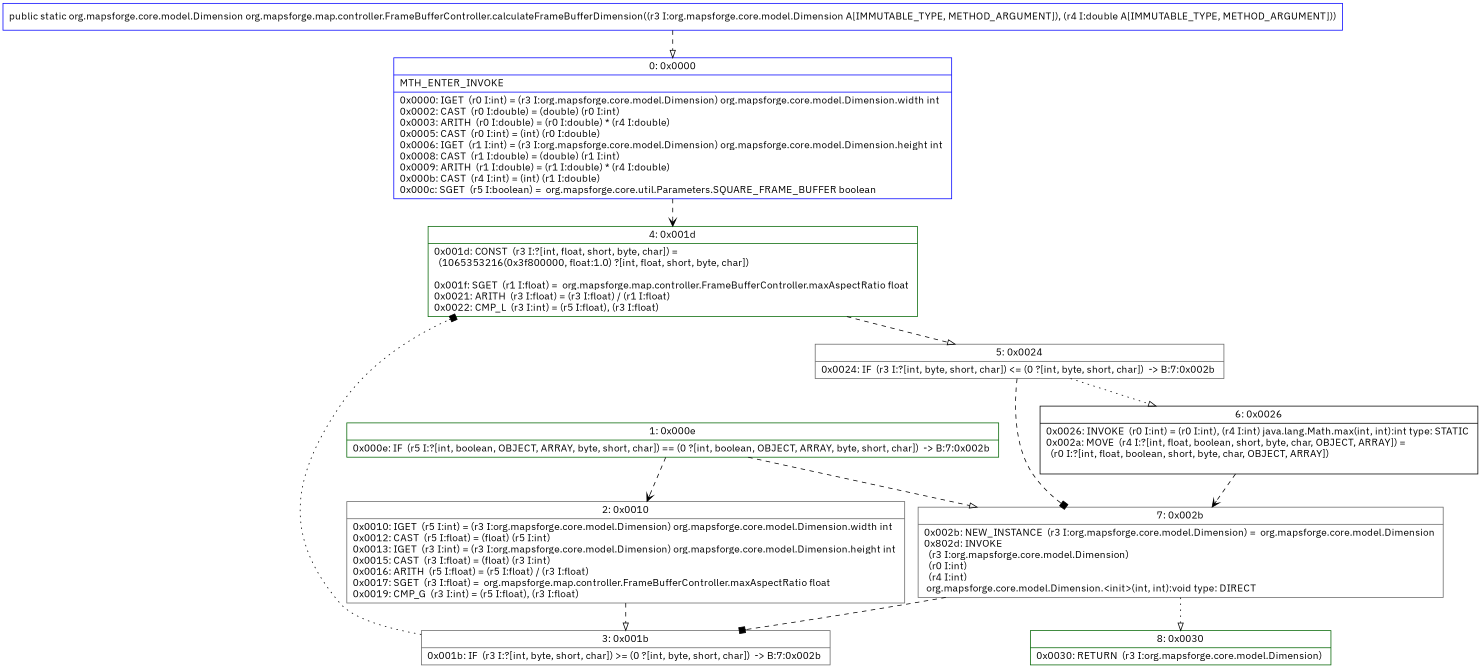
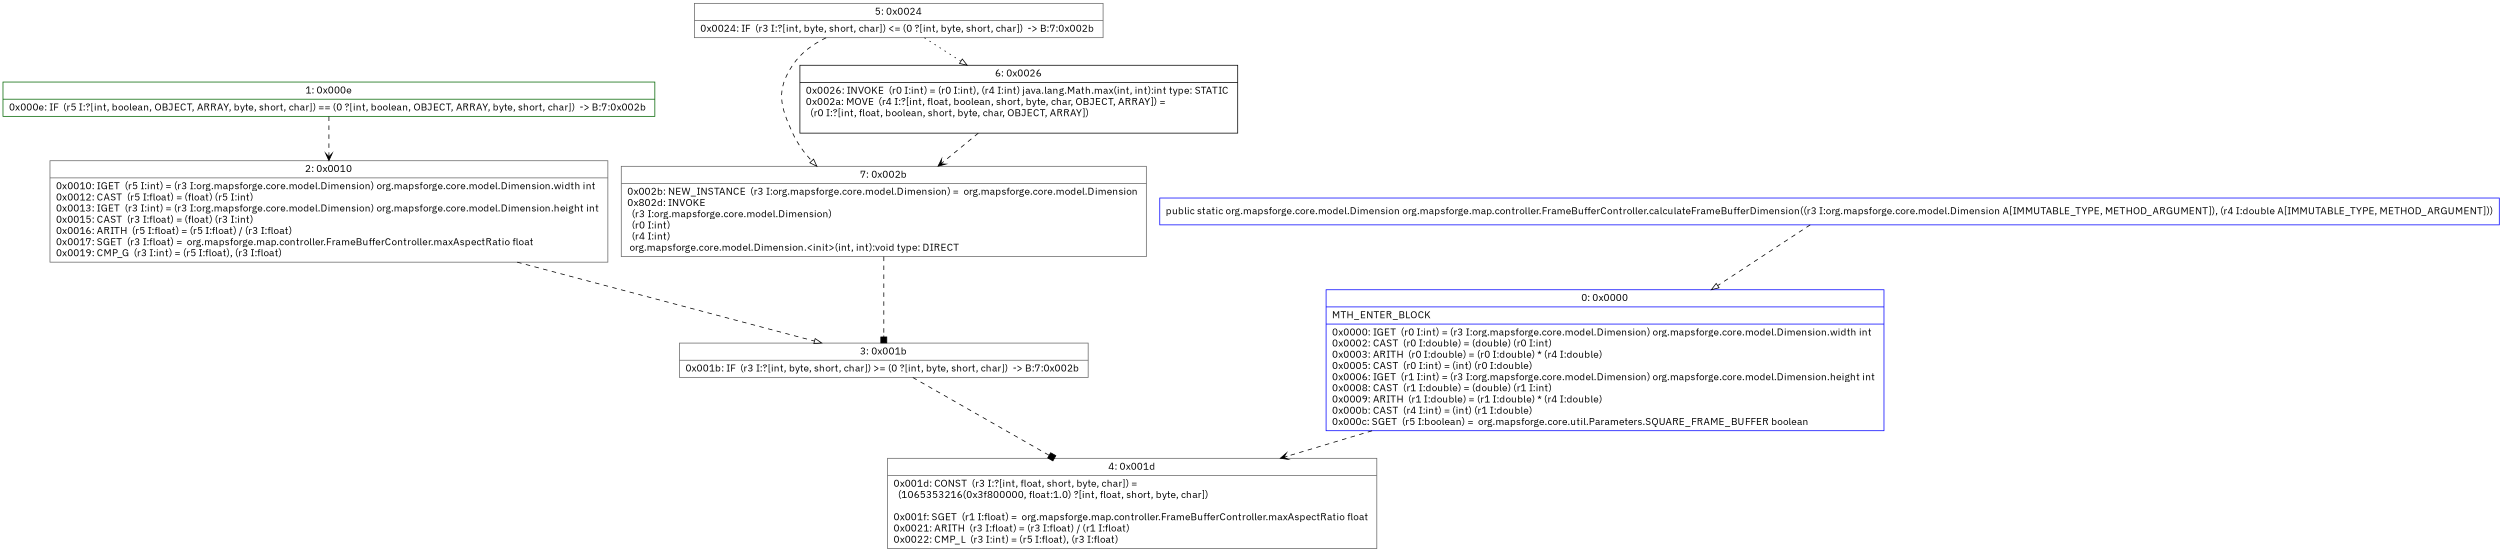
node "0: 0x0000": text "MTH_ENTER_INVOKE" -> "MTH_ENTER_BLOCK"
node "4: 0x001d": color darkgreen -> gray40
edge "4: 0x001d" -> "5: 0x0024": removed
edge "5: 0x0024" -> "7: 0x002b": arrowhead box -> onormal
edge "3: 0x001b" -> "4: 0x001d": style dotted -> dashed
edge "1: 0x000e" -> "7: 0x002b": removed
node "8: 0x0030": removed
